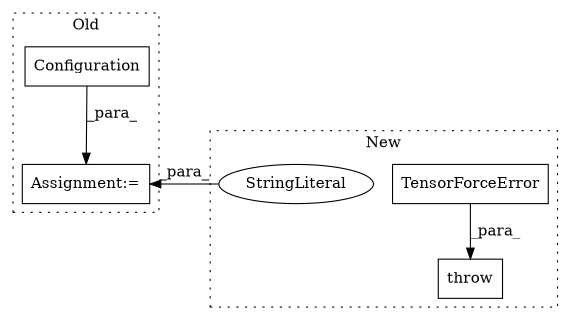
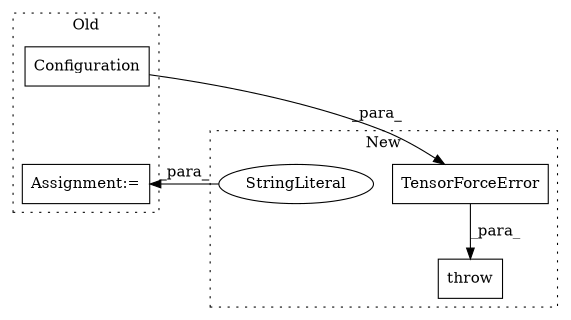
edge "Configuration" -> "Assignment:=": now "Configuration" -> "TensorForceError"
